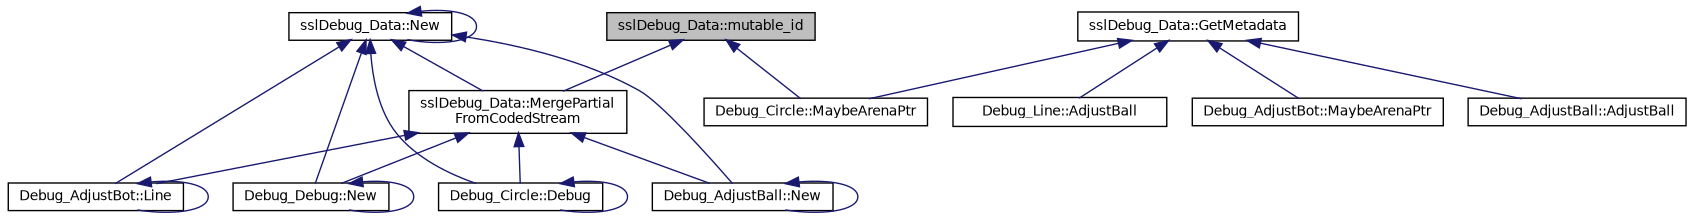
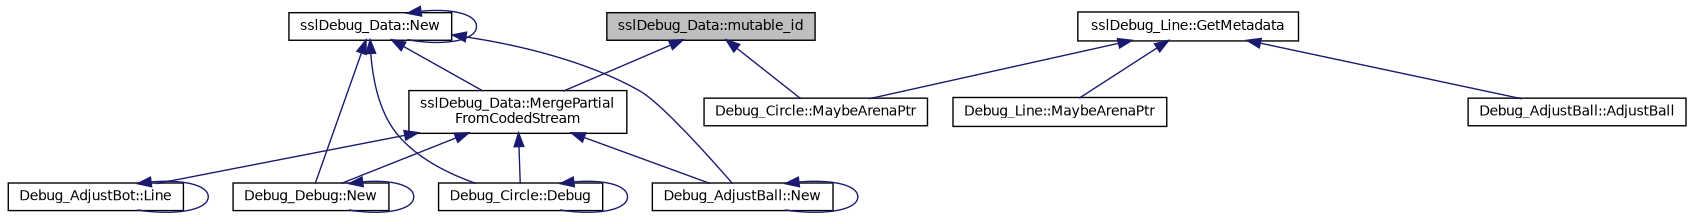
node "sslDebug_Data::GetMetadata": label "sslDebug_Data::GetMetadata" -> "sslDebug_Line::GetMetadata"
node "Debug_Line::AdjustBall": label "Debug_Line::AdjustBall" -> "Debug_Line::MaybeArenaPtr"
node "Debug_AdjustBot::MaybeArenaPtr": removed
edge "Debug_AdjustBot::Line" -> "sslDebug_Data::New": removed
